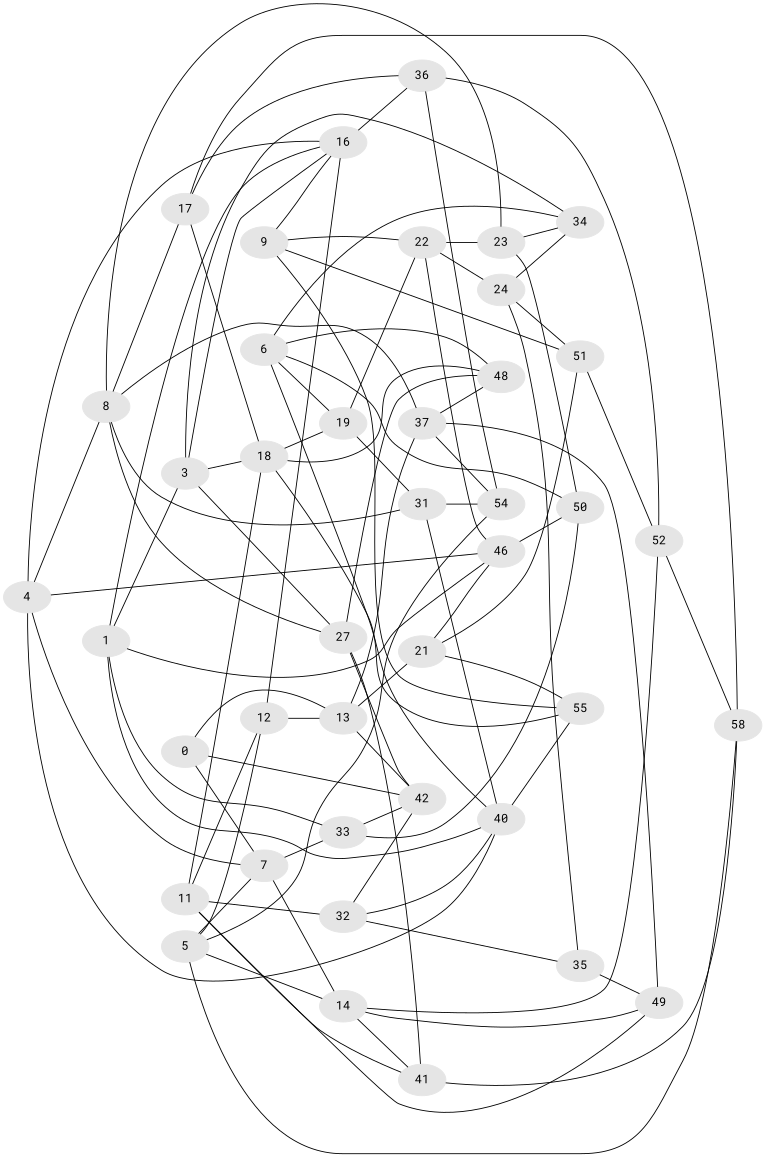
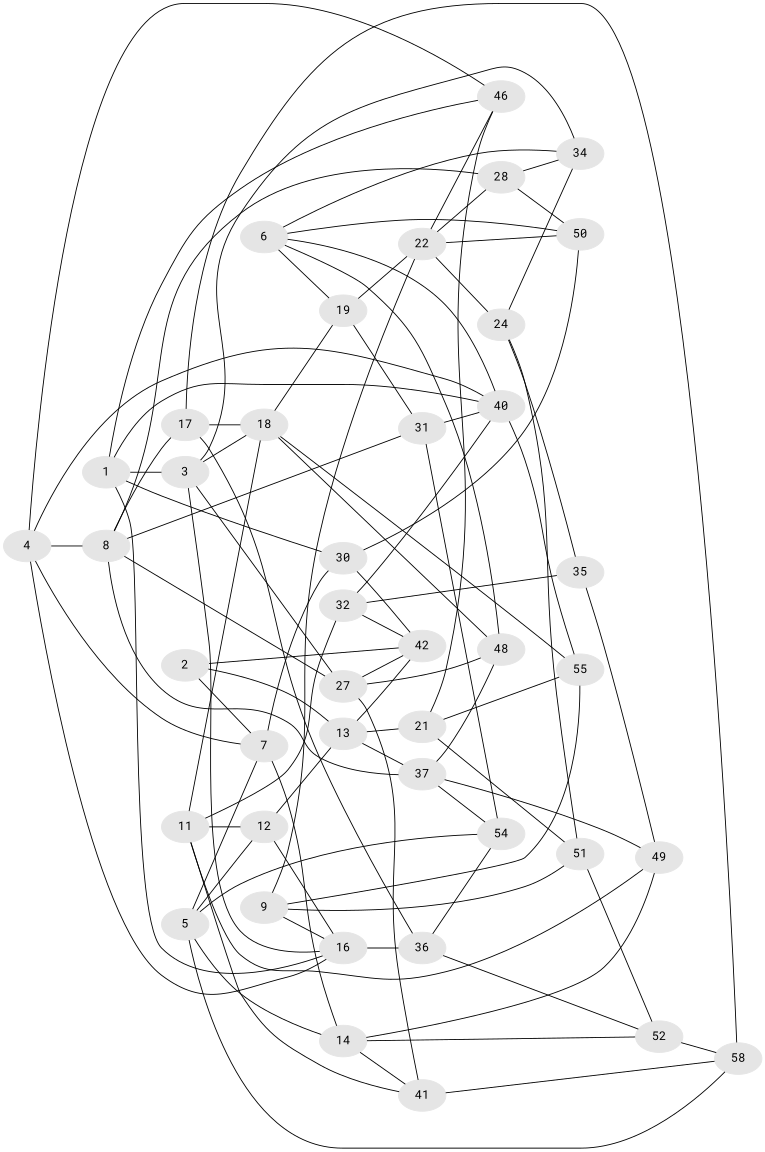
node "23": label "23" -> "28"
edge "50" -- "46": now "50" -- "22"
node "0": label "0" -> "2"
node "33": label "33" -> "30"
